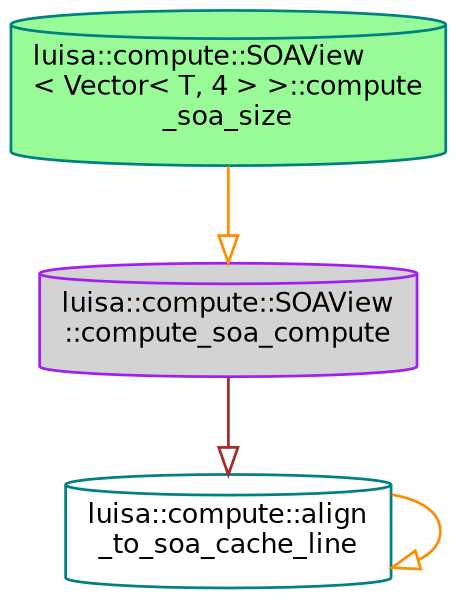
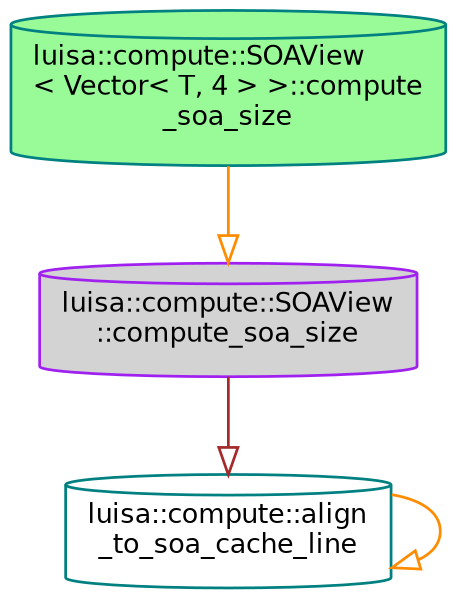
node "luisa::compute::SOAView ::compute_soa_compute": label "luisa::compute::SOAView ::compute_soa_compute" -> "luisa::compute::SOAView ::compute_soa_size"
